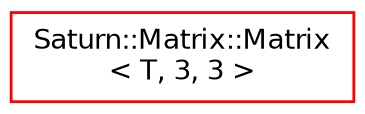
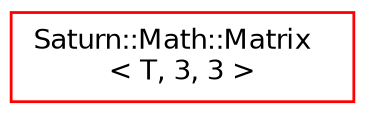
node "Saturn::Matrix::Matrix < T, 3, 3 >": label "Saturn::Matrix::Matrix < T, 3, 3 >" -> "Saturn::Math::Matrix < T, 3, 3 >"
